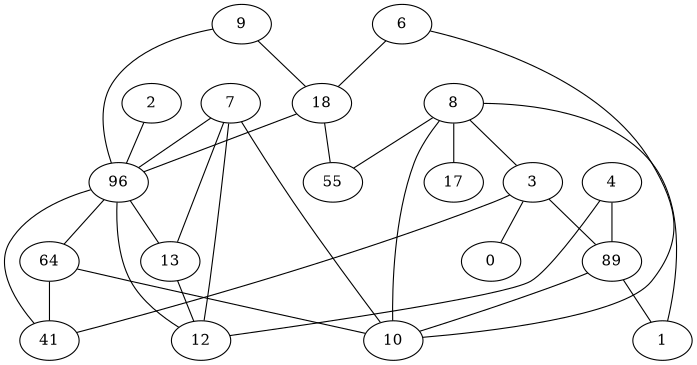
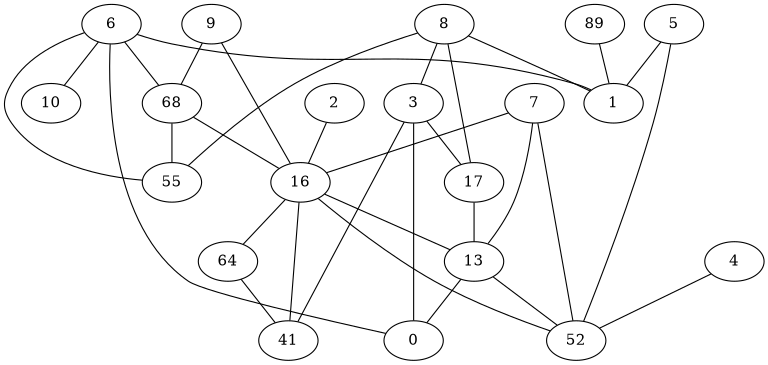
node "5": added
edge "6" -- "1": added
node "18": label "18" -> "68"
edge "6" -- "55": added
node "96": label "96" -> "16"
edge "8" -- "10": removed
edge "17" -- "13": added
edge "3" -- "89": now "3" -- "17"
edge "4" -- "89": removed
edge "7" -- "10": removed
edge "6" -- "0": added
edge "13" -- "0": added
edge "64" -- "10": removed
edge "89" -- "10": removed
node "12": label "12" -> "52"
